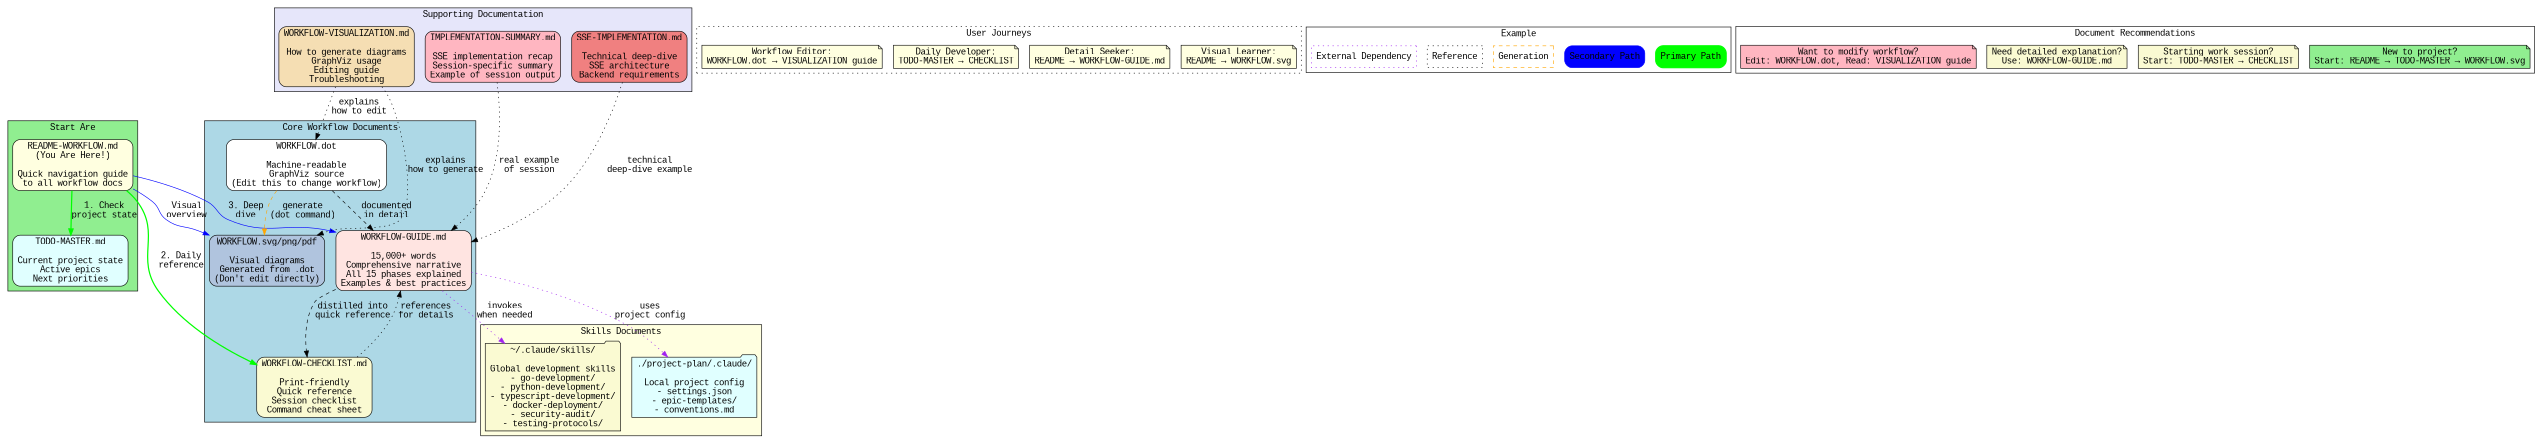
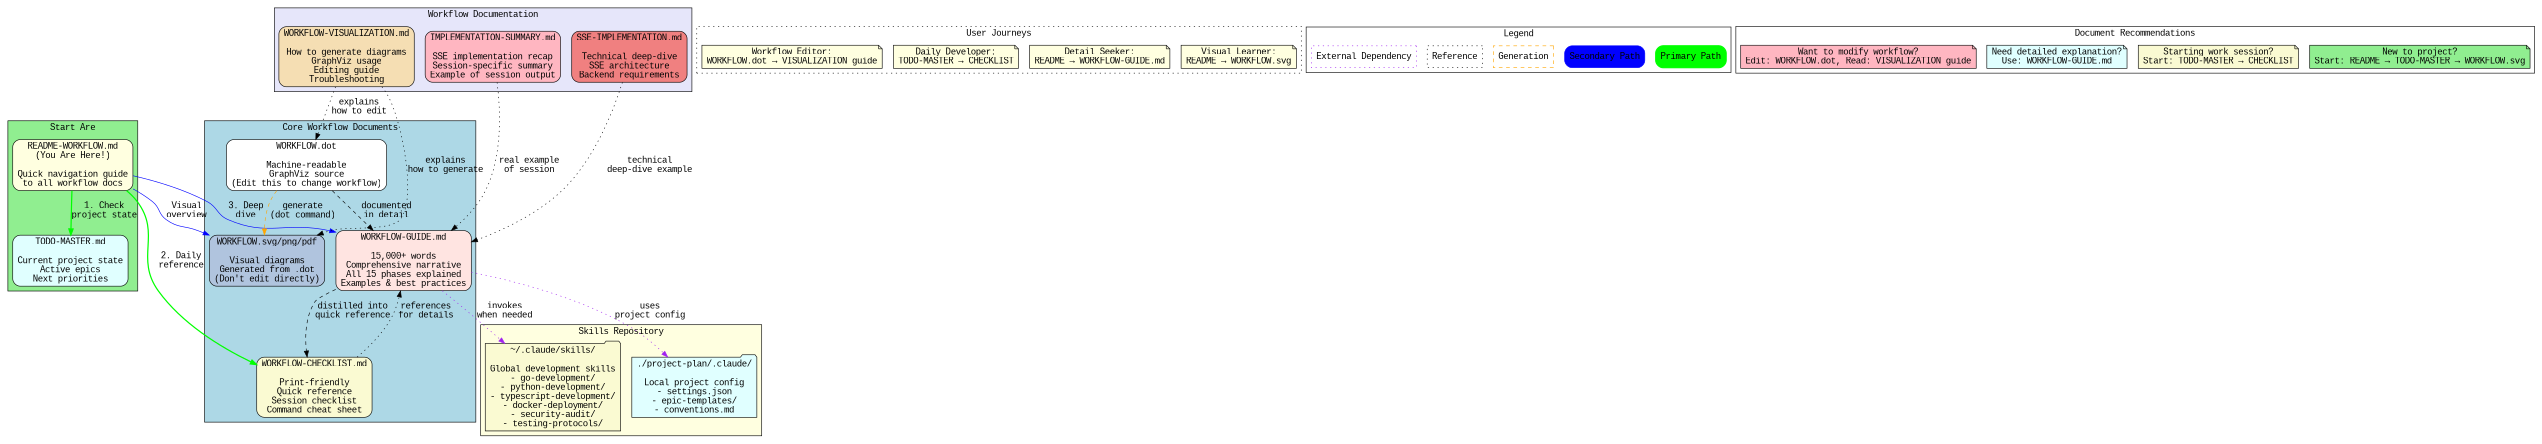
cluster "Supporting Documentation": label "Supporting Documentation" -> "Workflow Documentation"
cluster "Example": label "Example" -> "Legend"
node "Need detailed explanation? Use: WORKFLOW-GUIDE.md": fillcolor lightgoldenrodyellow -> lightcyan
cluster "Skills Documents": label "Skills Documents" -> "Skills Repository"
